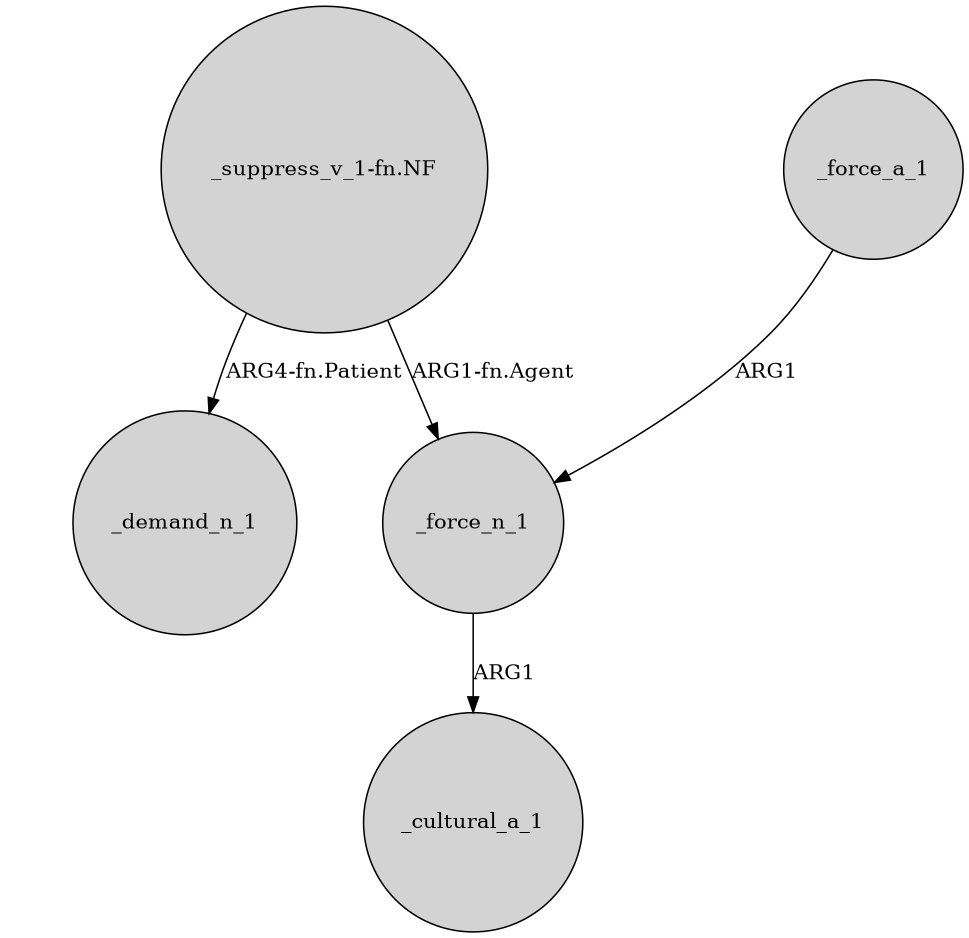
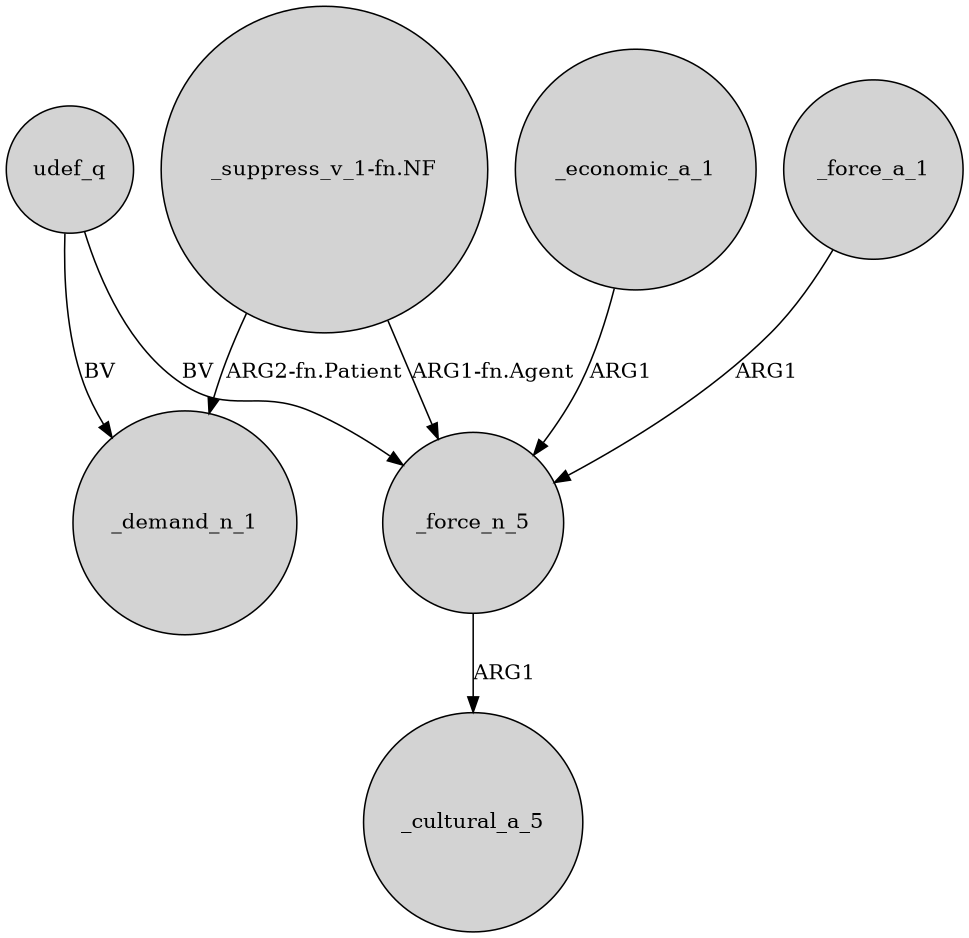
node "udef_q": added
node "_economic_a_1": added
edge "_suppress_v_1-fn.NF" -> "_demand_n_1": label "ARG4-fn.Patient" -> "ARG2-fn.Patient"
node "_force_n_1": label "_force_n_1" -> "_force_n_5"
node "_cultural_a_1": label "_cultural_a_1" -> "_cultural_a_5"
